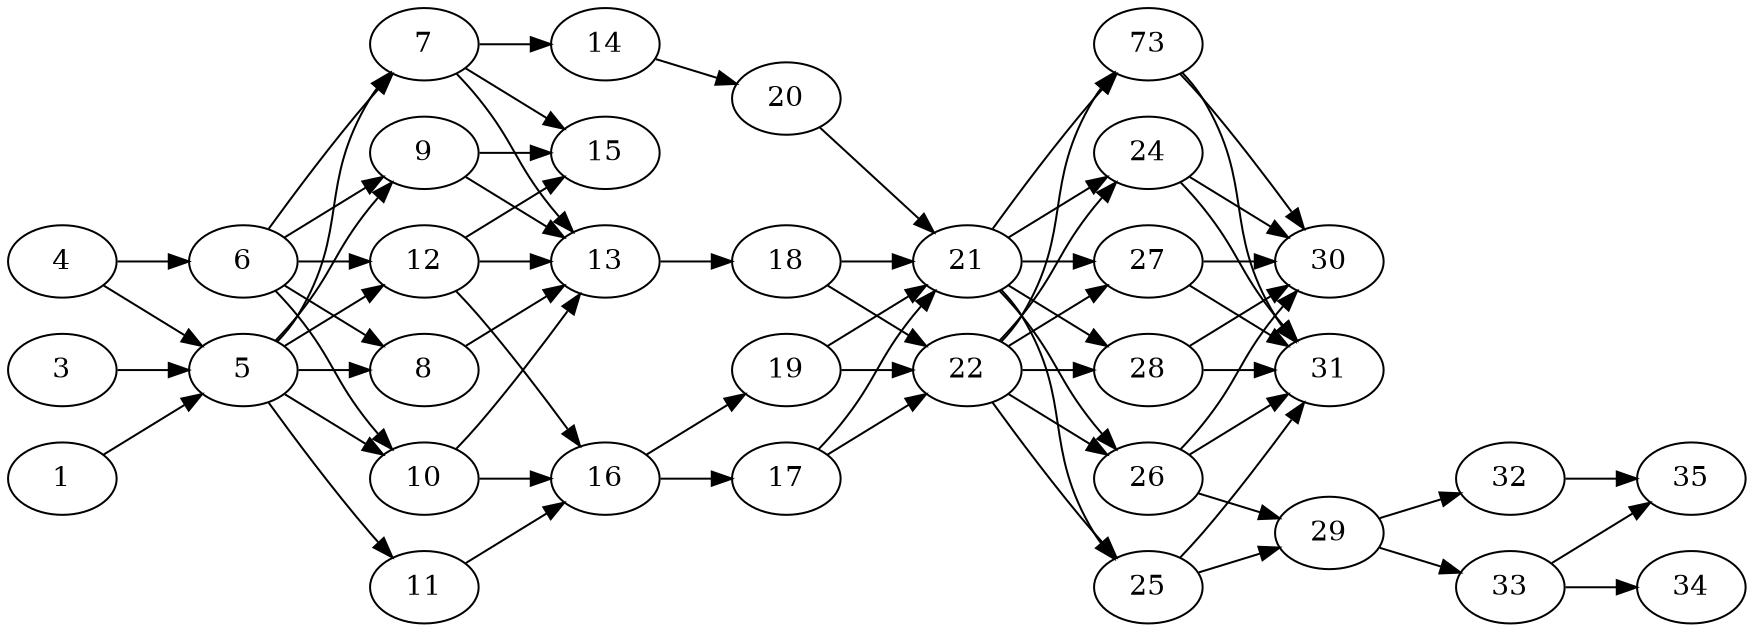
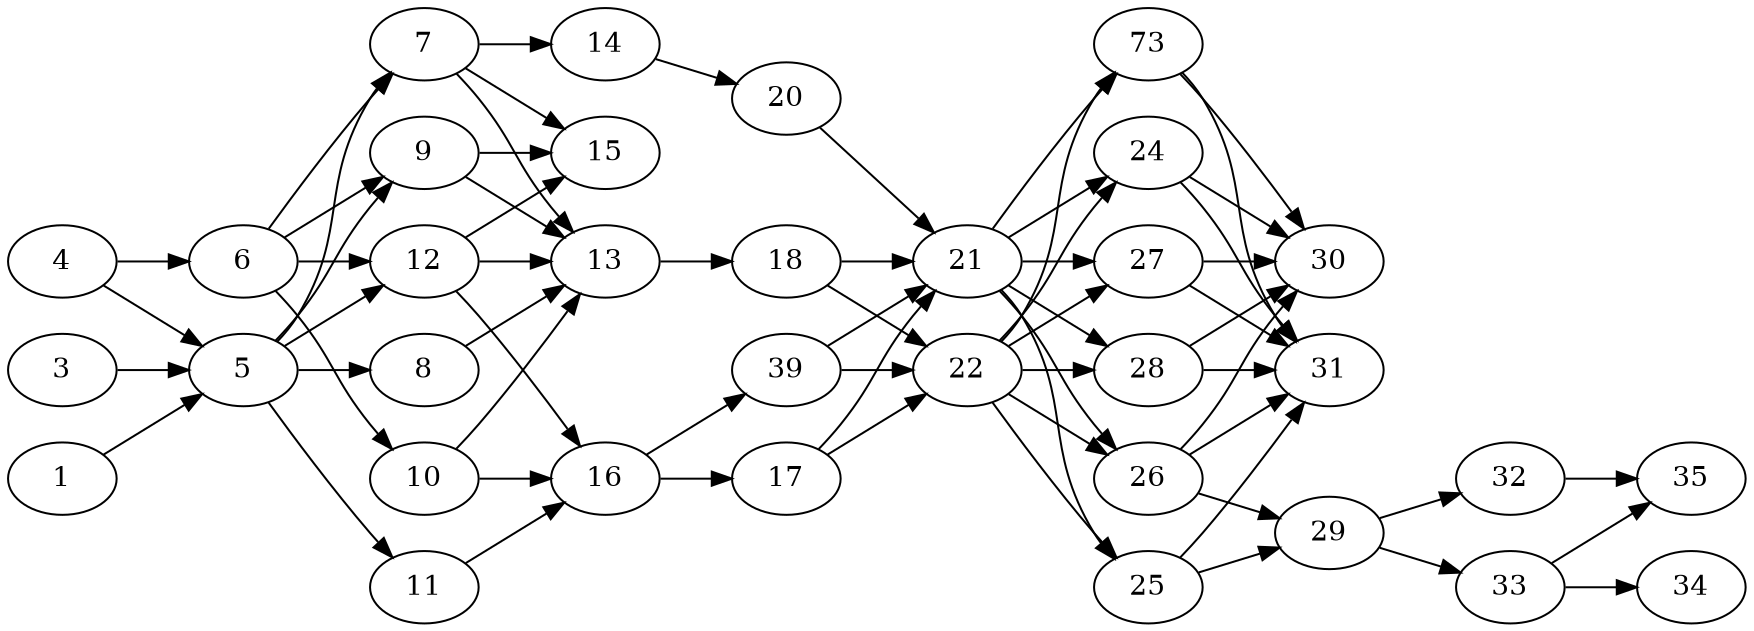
edge "6" -> "8": removed
node "19": label "19" -> "39"
edge "5" -> "10": removed
